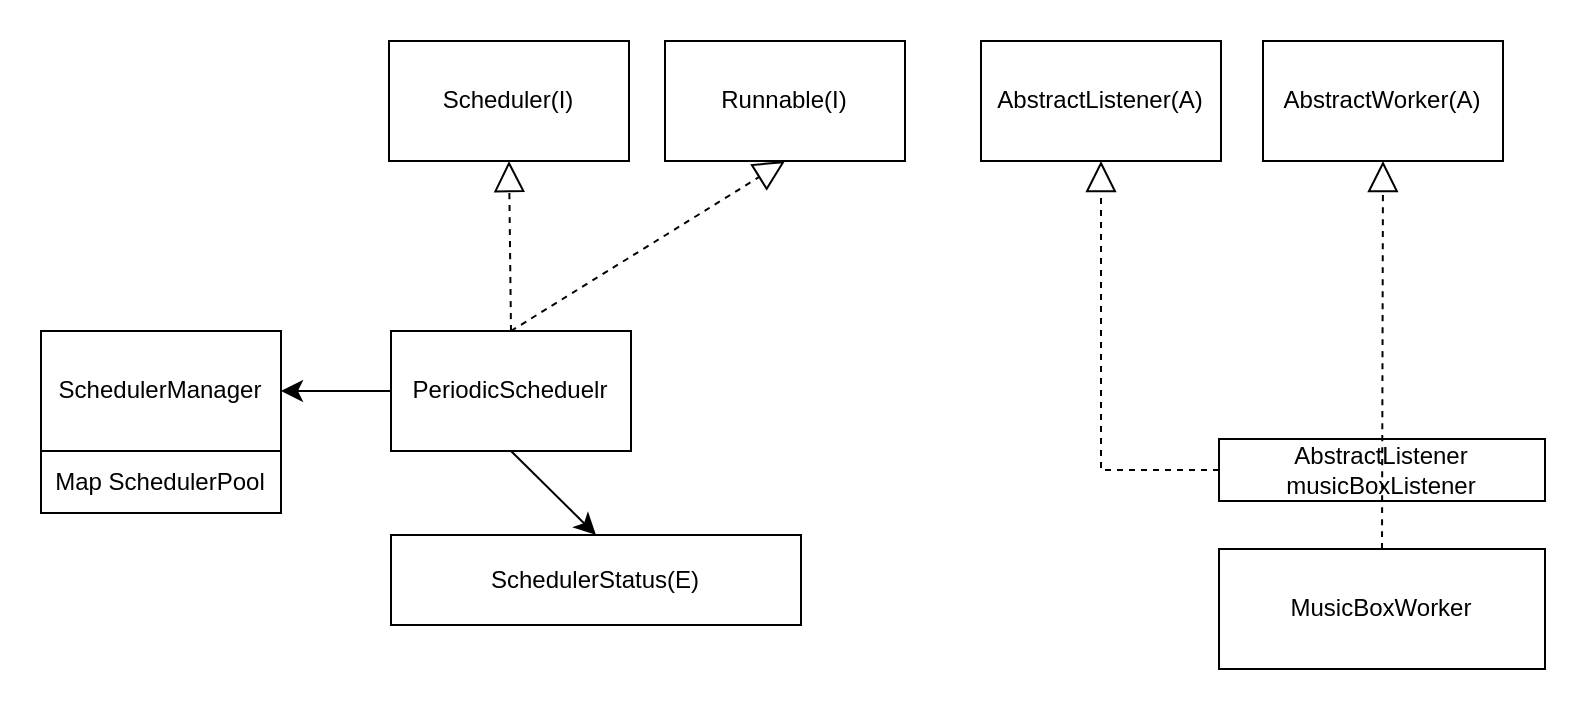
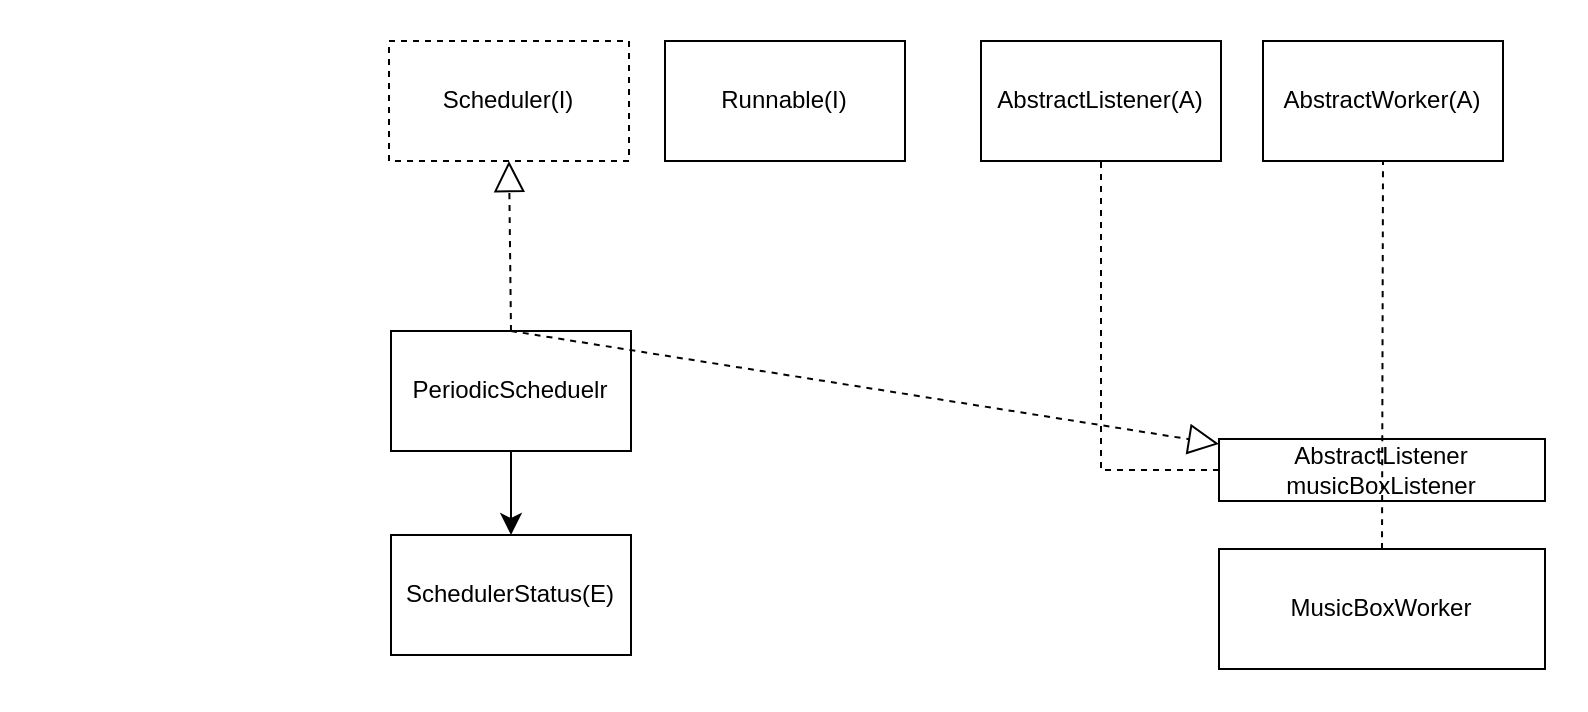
node "Scheduler(I)": style solid -> dashed
edge "AbstractListener musicBoxListener" -> "AbstractListener(A)": arrowhead block -> none
edge "MusicBoxWorker" -> "AbstractWorker(A)": arrowhead block -> none
edge "PeriodicScheduelr" -> "Runnable(I)": now "PeriodicScheduelr" -> "AbstractListener musicBoxListener"
node "SchedulerManager": removed
edge "PeriodicScheduelr" -> "SchedulerManager": removed
node "Map SchedulerPool": removed
node "SchedulerStatus(E)": size 410x90 -> 240x120
